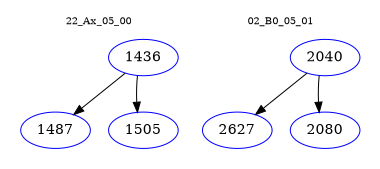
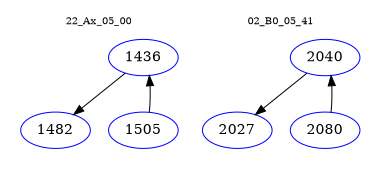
cluster "02_B0_05_01": label "02_B0_05_01" -> "02_B0_05_41"
edge "1436" -> "1505": reversed
edge "2040" -> "2080": reversed
node "1487": label "1487" -> "1482"
node "2627": label "2627" -> "2027"
